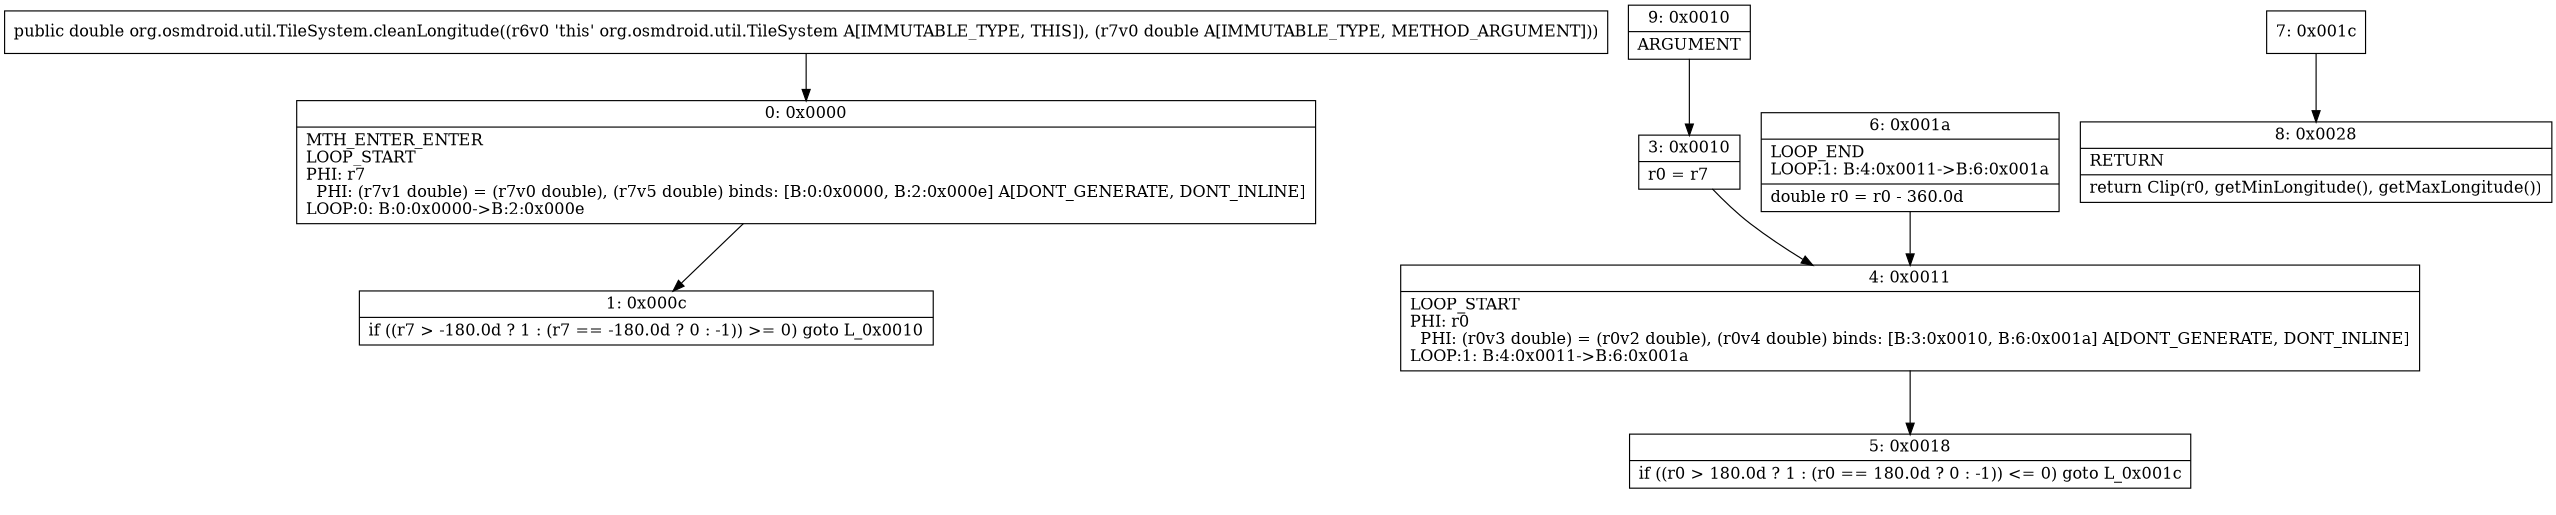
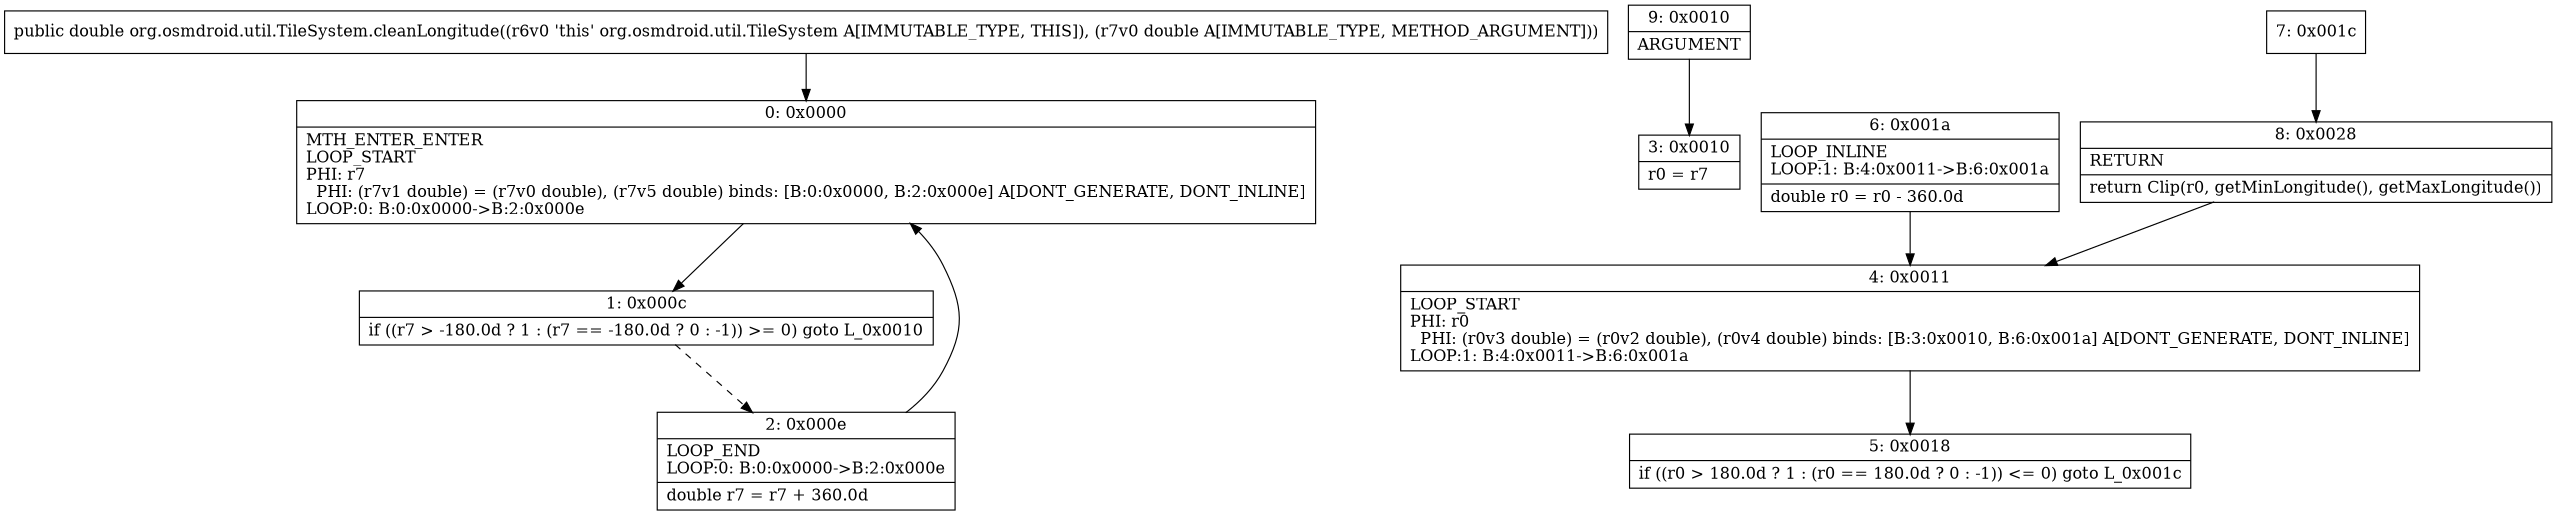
node "6: 0x001a": text "LOOP_END" -> "LOOP_INLINE"
edge "3: 0x0010" -> "4: 0x0011": now "8: 0x0028" -> "4: 0x0011"
node "2: 0x000e": added
